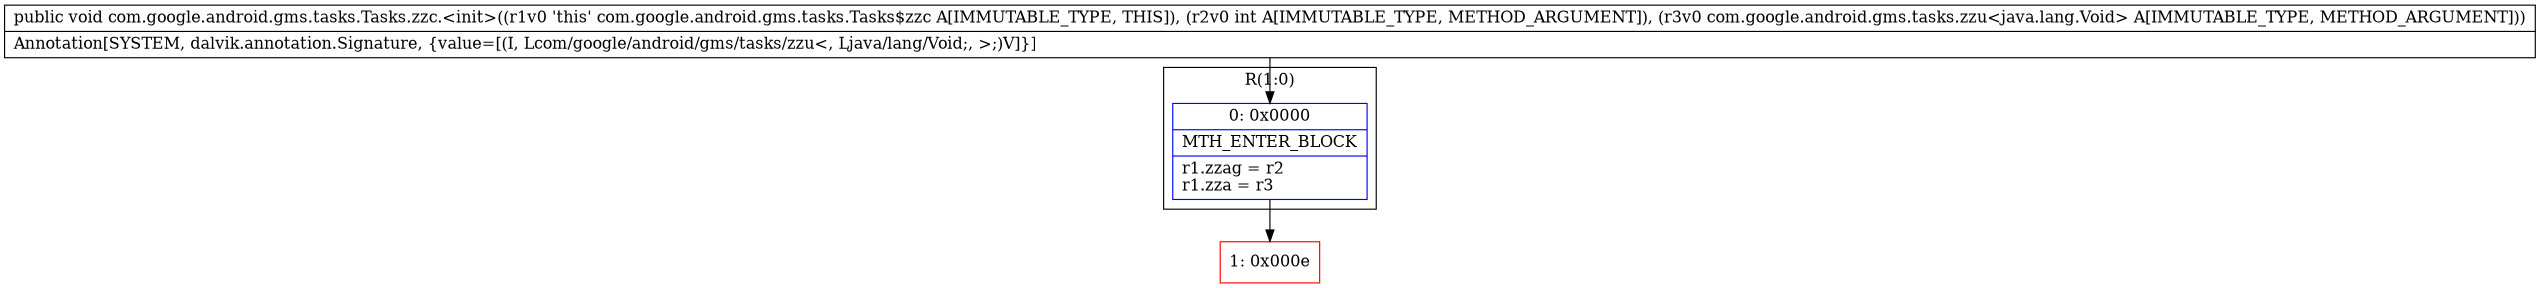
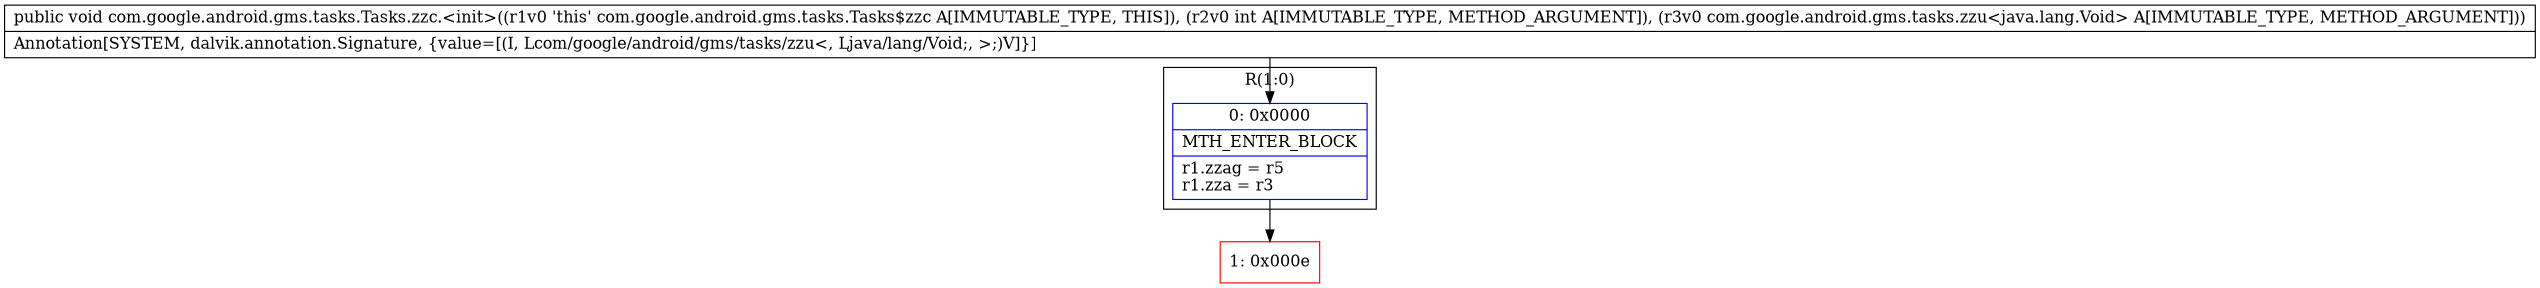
node "0: 0x0000": text "r1.zzag = r2" -> "r1.zzag = r5"
